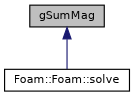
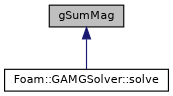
node "Foam::Foam::solve": label "Foam::Foam::solve" -> "Foam::GAMGSolver::solve"
